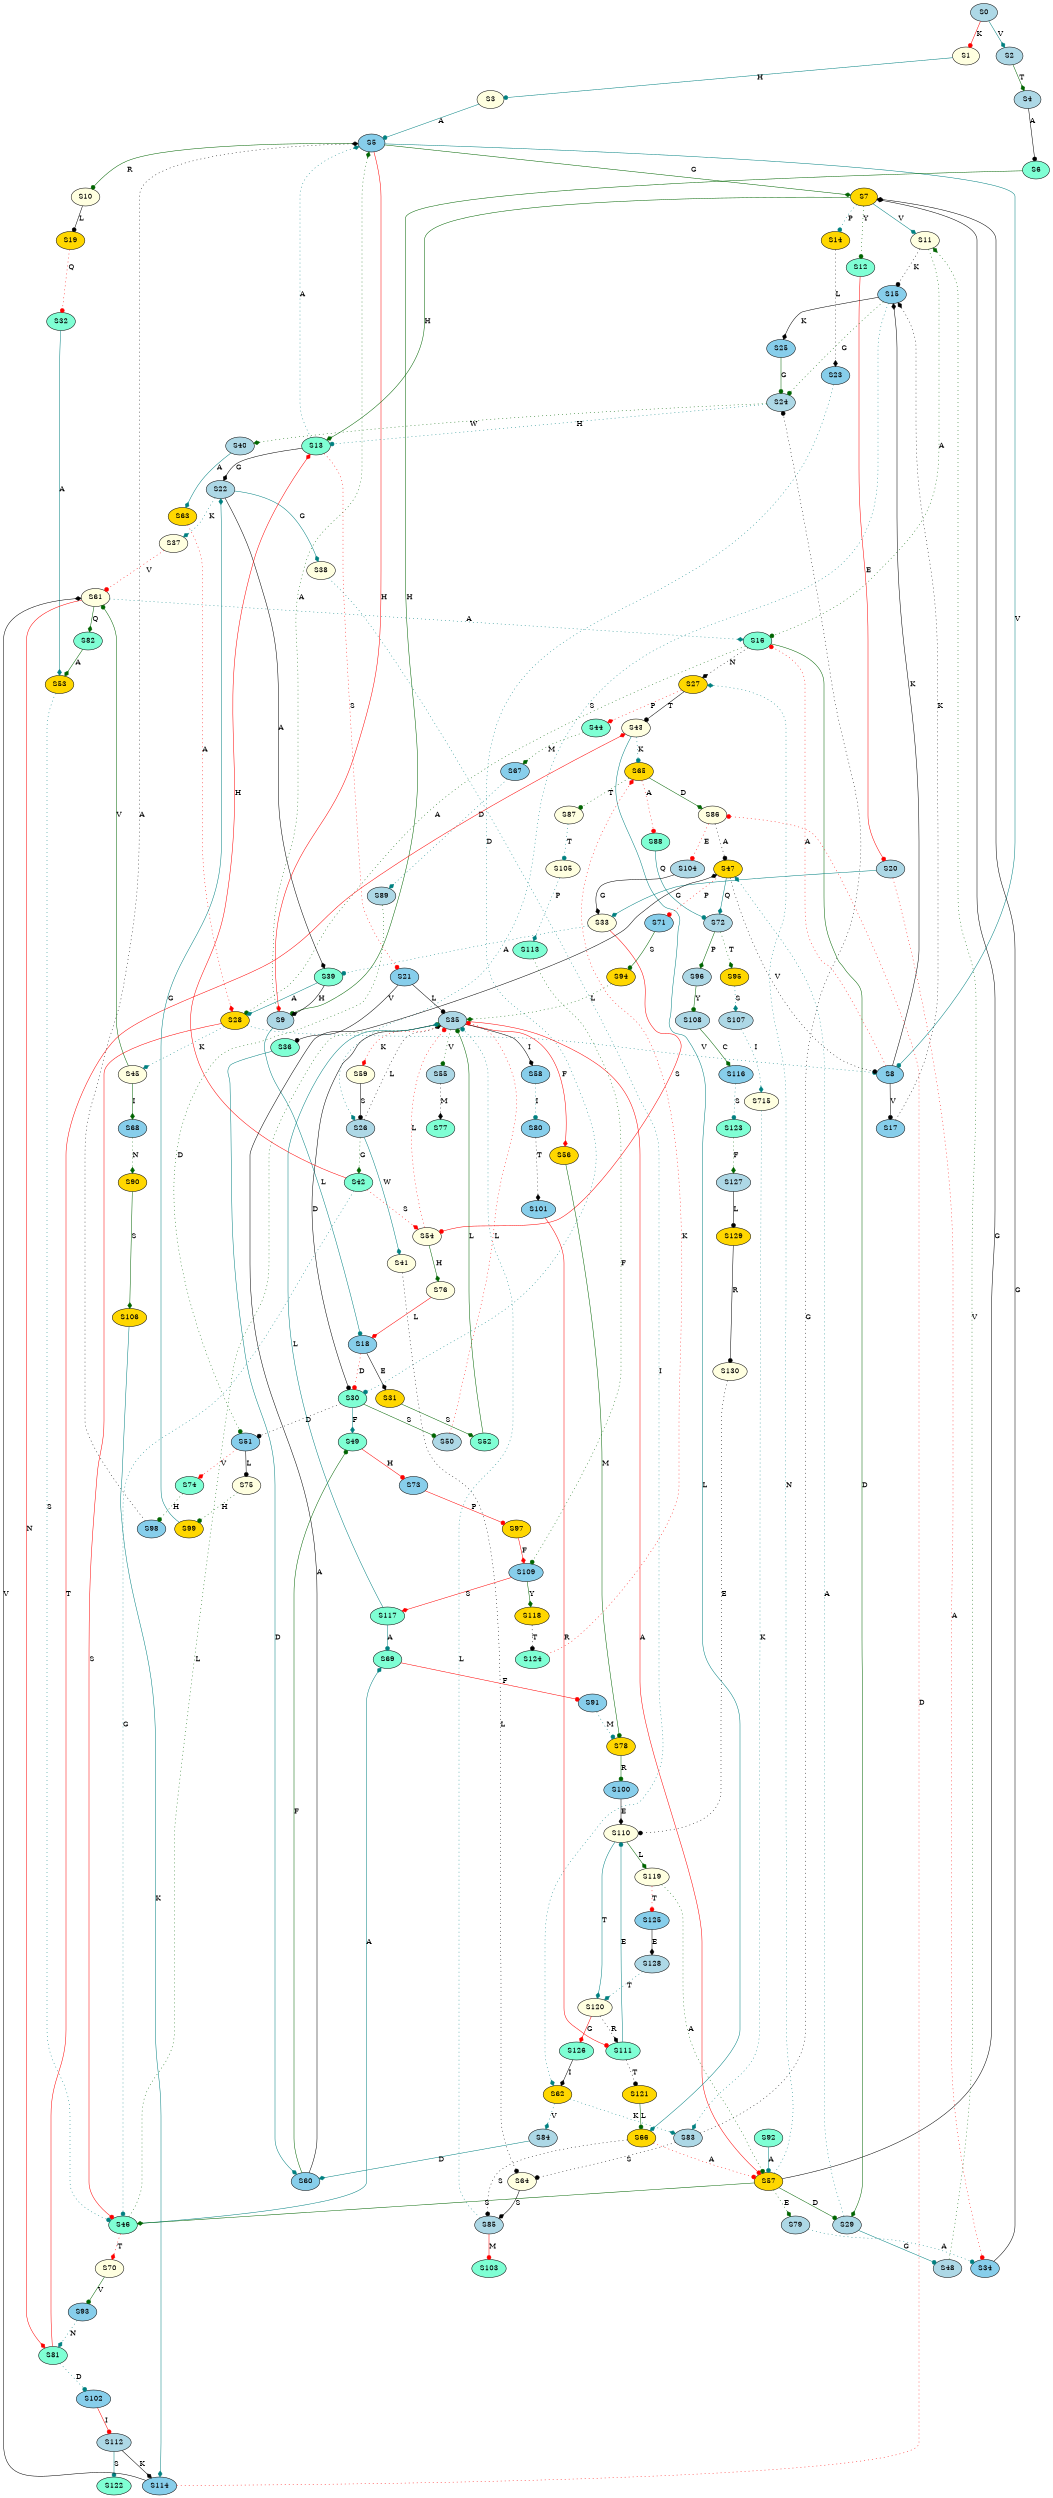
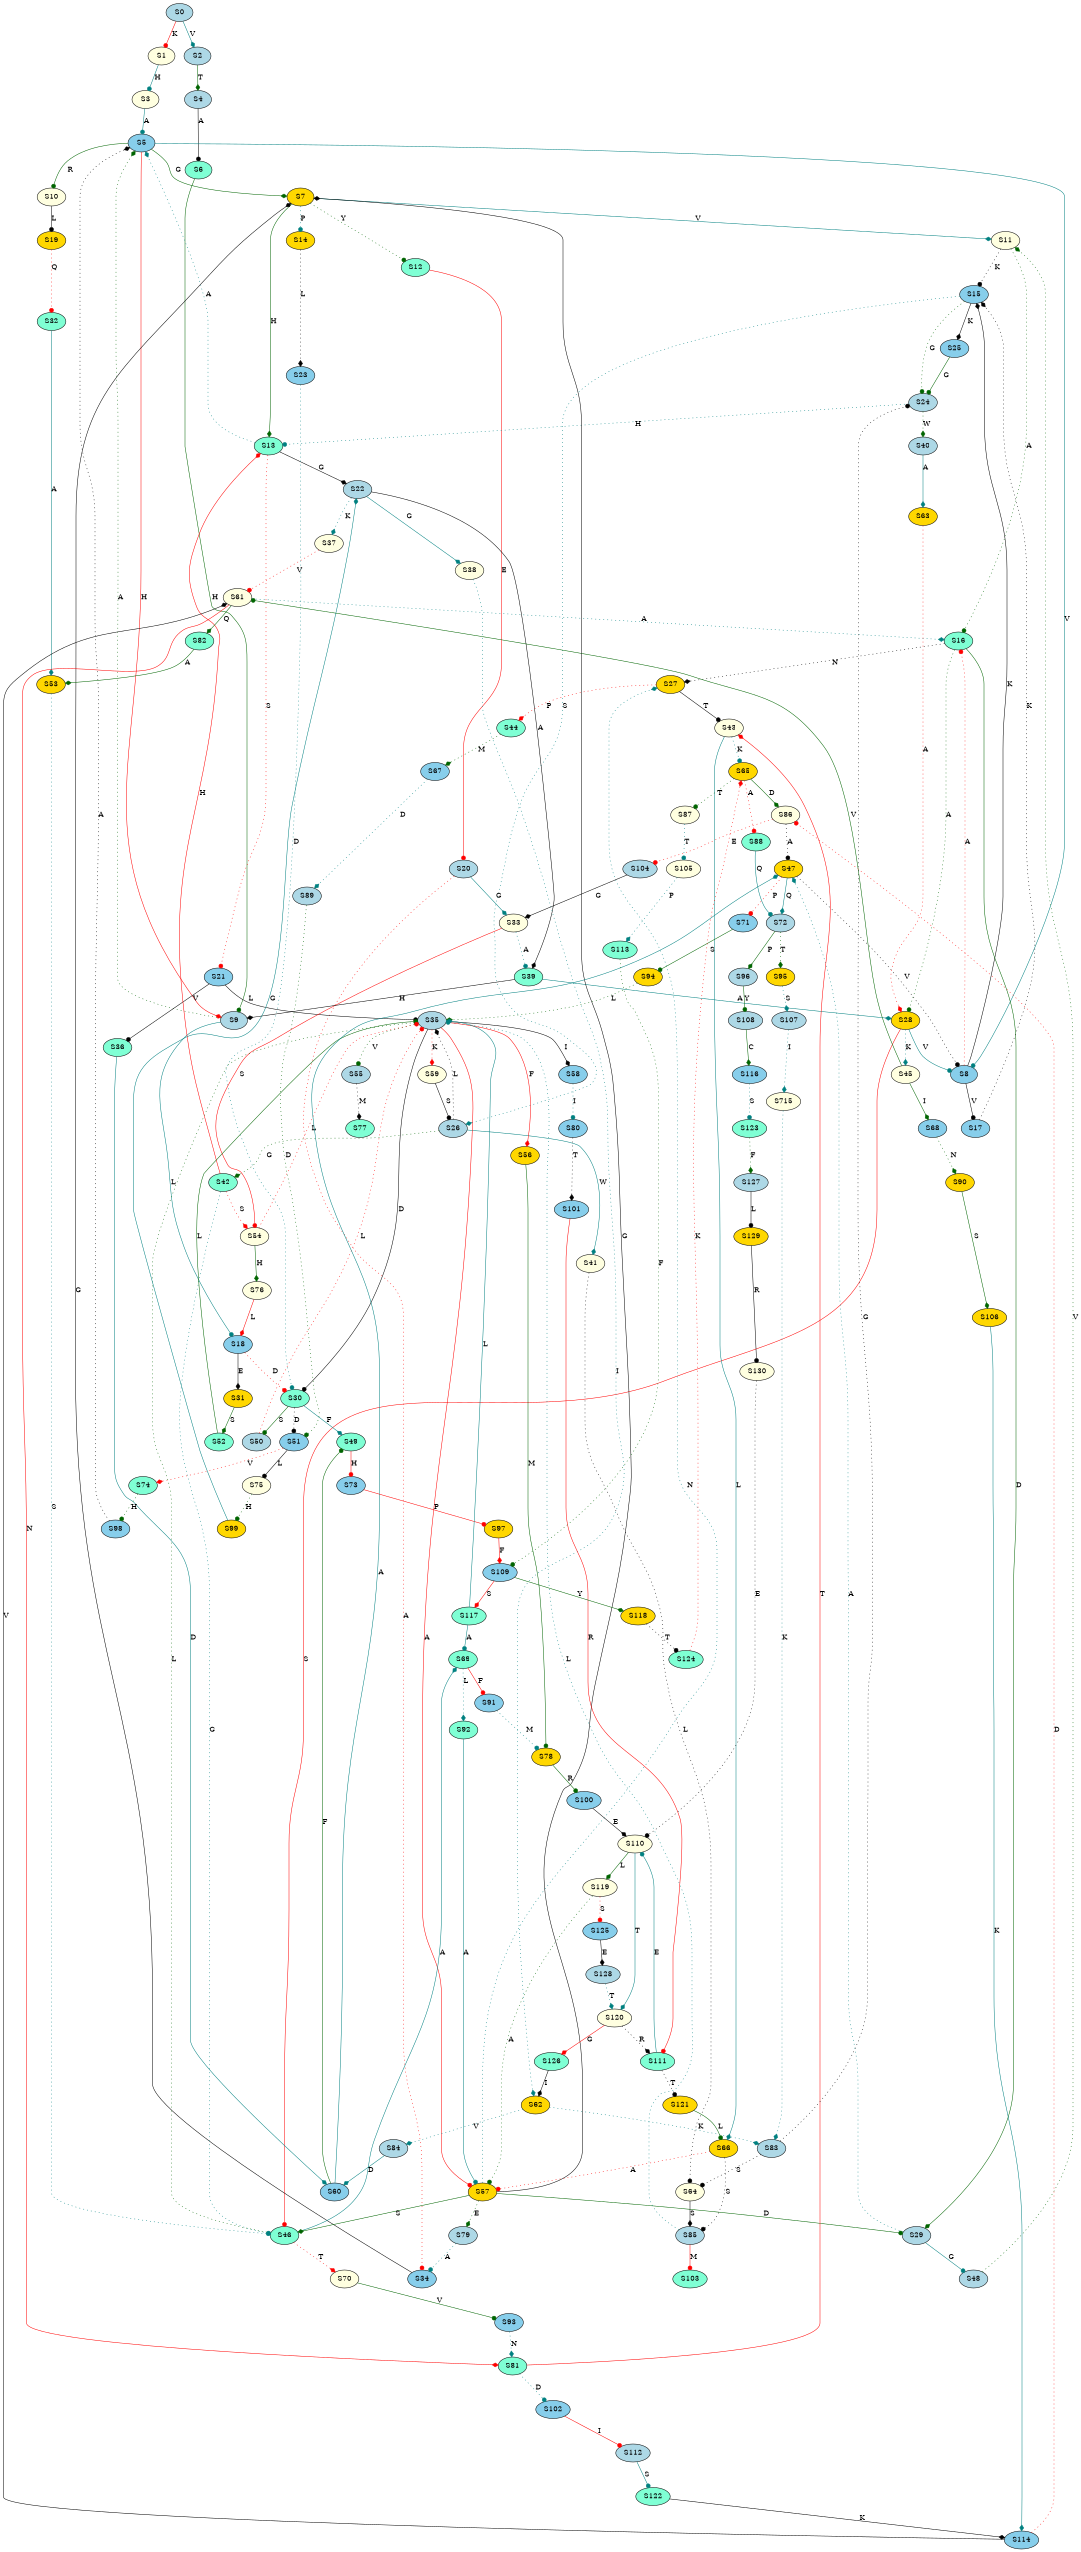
edge "S28" -> "S8": style dotted -> solid
edge "S60" -> "S47": color black -> teal
edge "S69" -> "S92": added, label "L"
edge "S119" -> "S125": label "T" -> "S"
edge "S112" -> "S114": now "S122" -> "S114"
